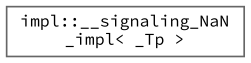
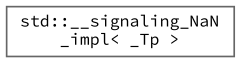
node "impl::__signaling_NaN _impl< _Tp >": label "impl::__signaling_NaN _impl< _Tp >" -> "std::__signaling_NaN _impl< _Tp >"
